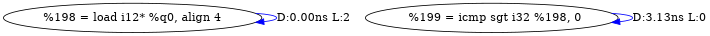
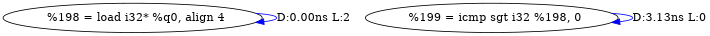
node "%198 = load i12* %q0, align 4": label "%198 = load i12* %q0, align 4" -> "%198 = load i32* %q0, align 4"
